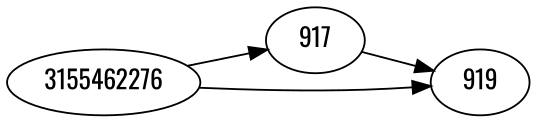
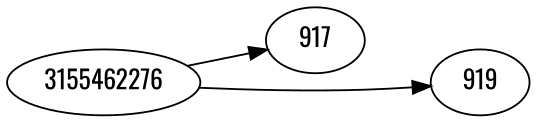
edge "917" -> "919": removed
